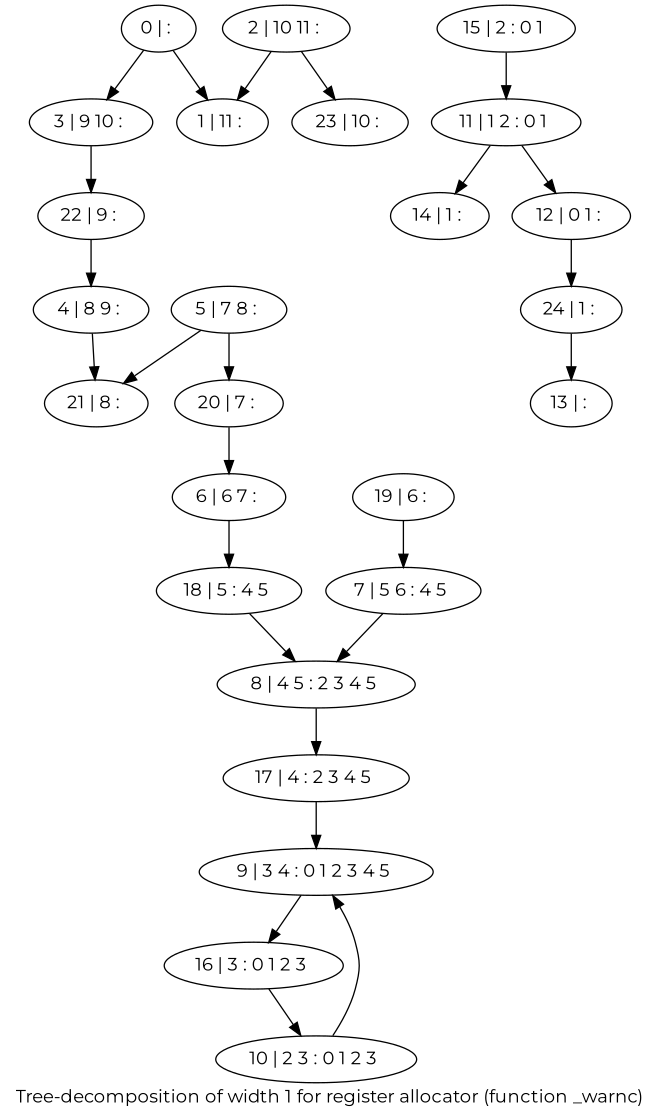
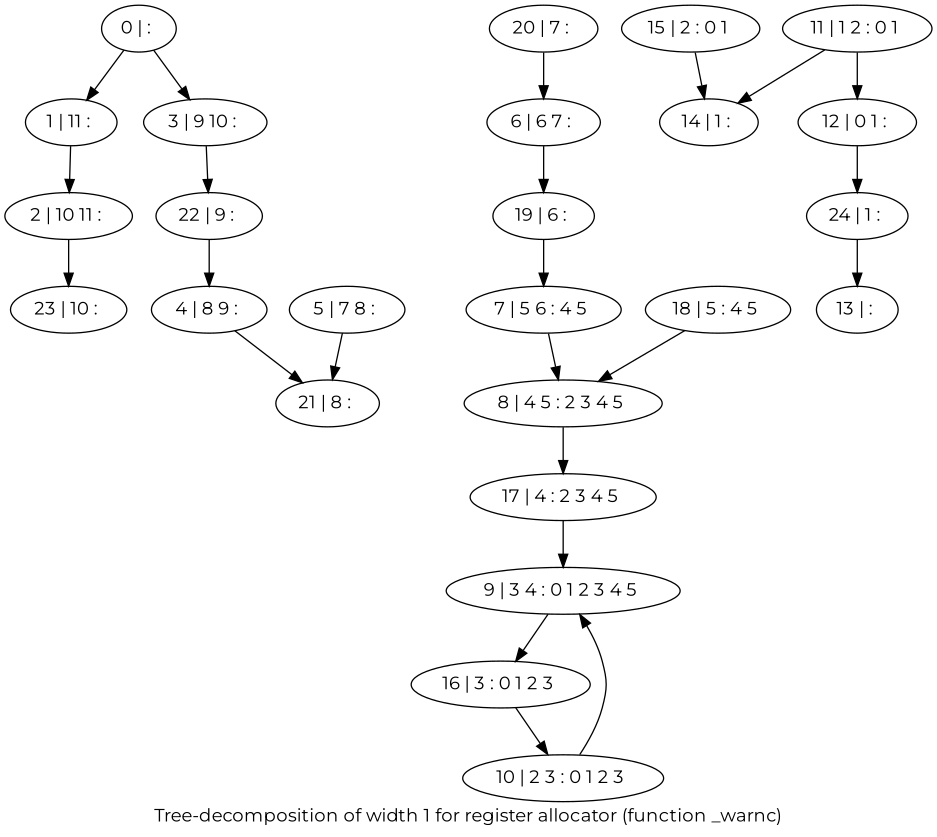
edge "15 | 2 : 0 1" -> "11 | 1 2 : 0 1": now "15 | 2 : 0 1" -> "14 | 1 :"
edge "2 | 10 11 :" -> "1 | 11 :": reversed
edge "5 | 7 8 :" -> "20 | 7 :": removed
edge "6 | 6 7 :" -> "18 | 5 : 4 5": now "6 | 6 7 :" -> "19 | 6 :"
